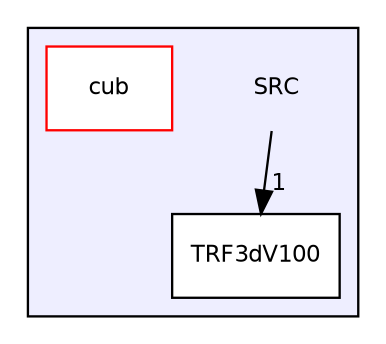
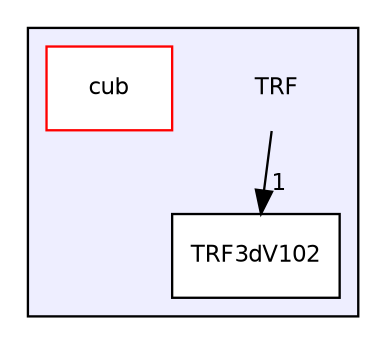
node "SRC": label "SRC" -> "TRF"
node "TRF3dV100": label "TRF3dV100" -> "TRF3dV102"
